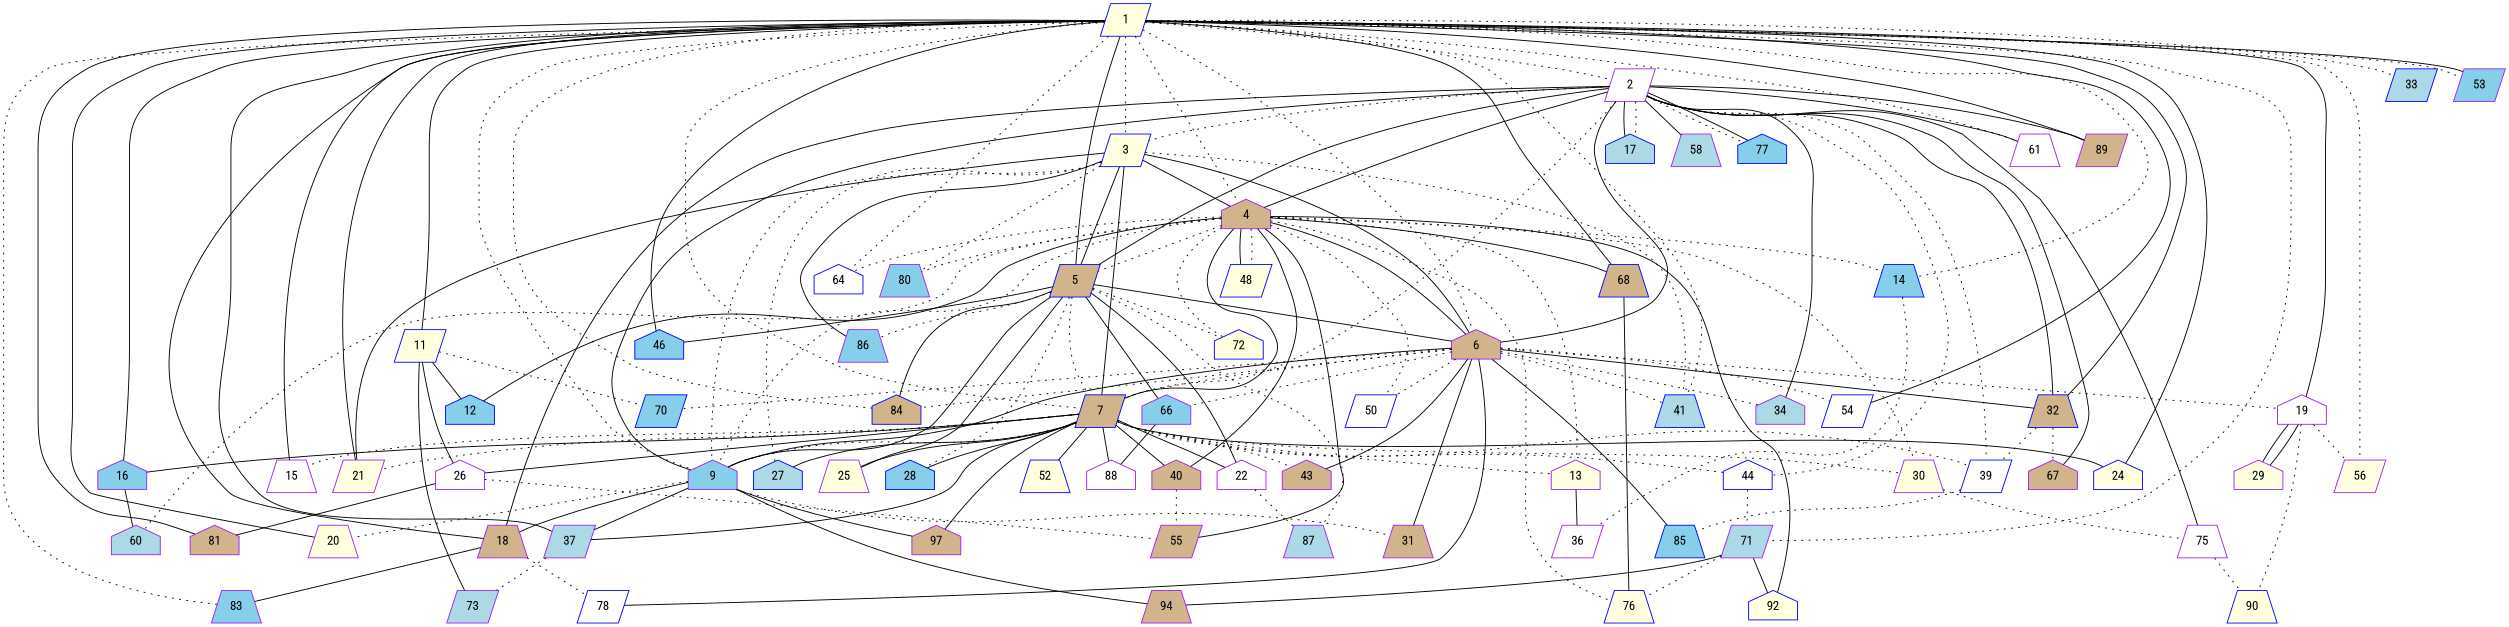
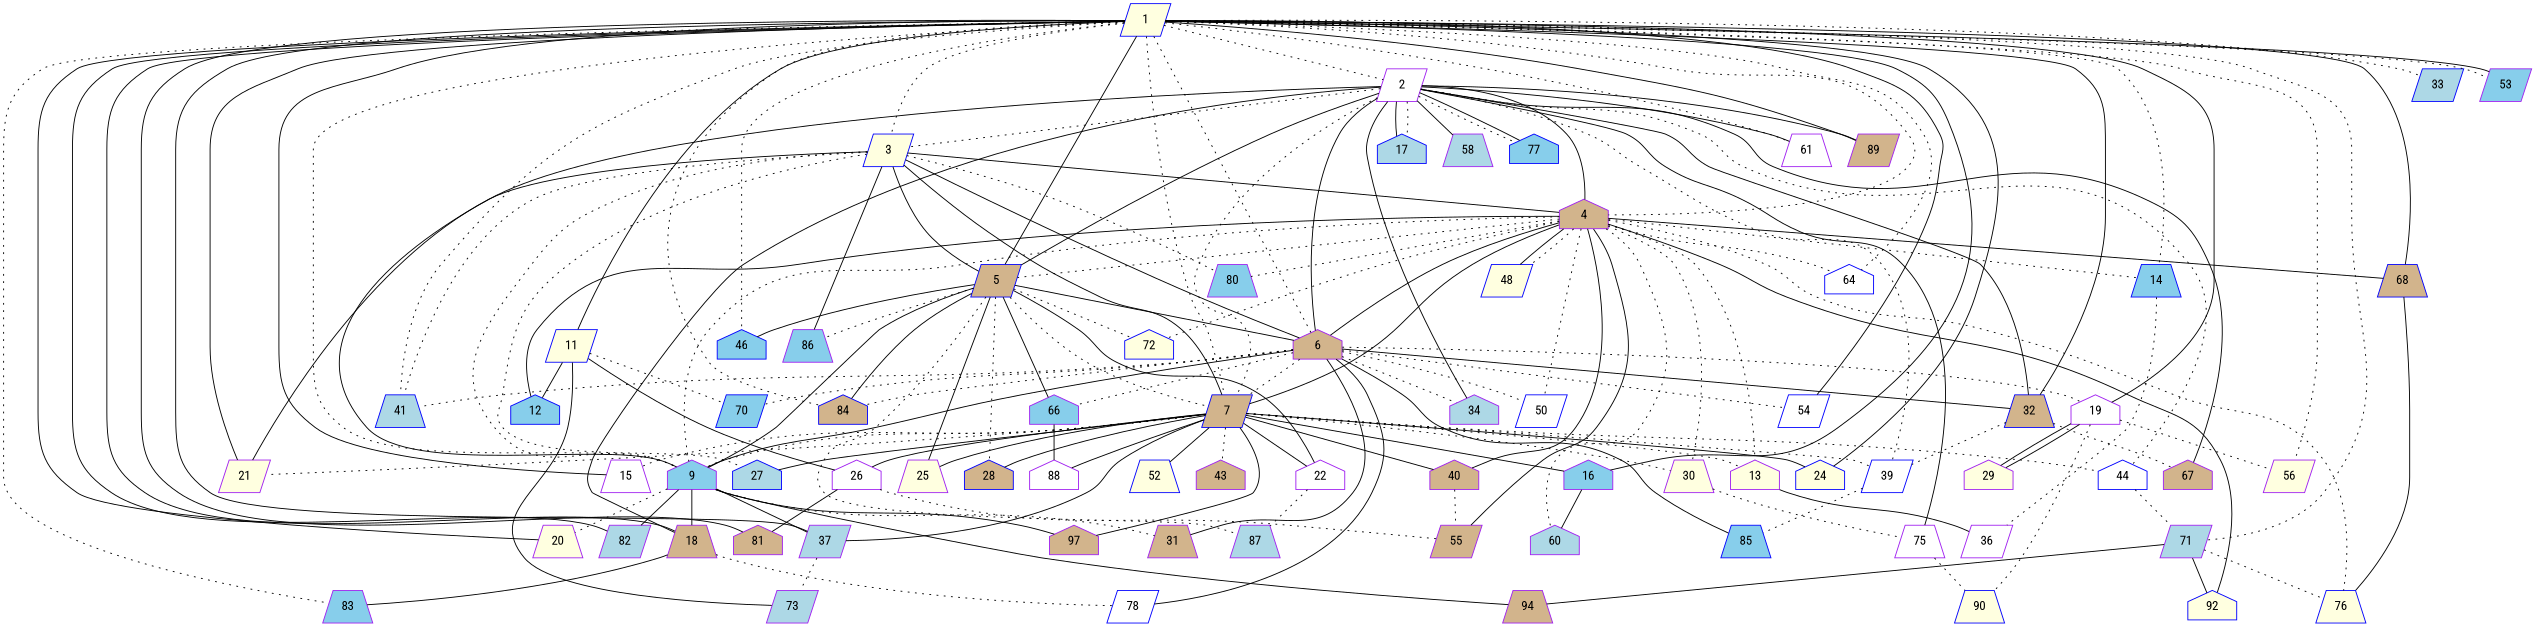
edge "1" -- "46": style solid -> dotted
edge "6" -- "43": removed
node "28": fillcolor skyblue -> tan
node "82": added
